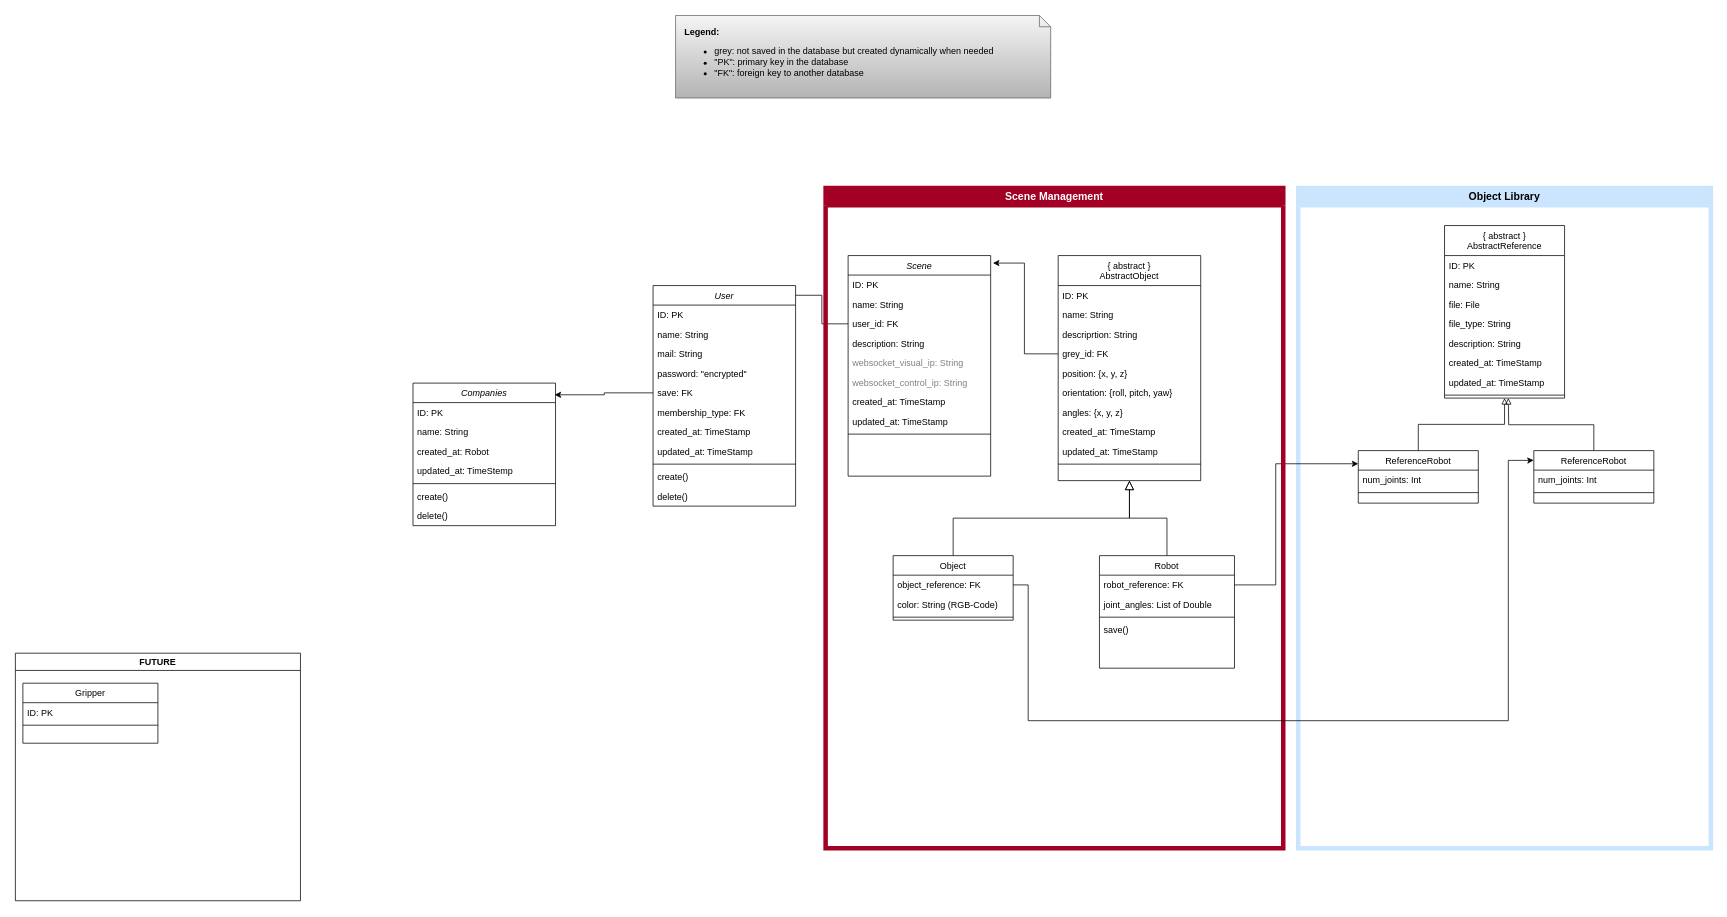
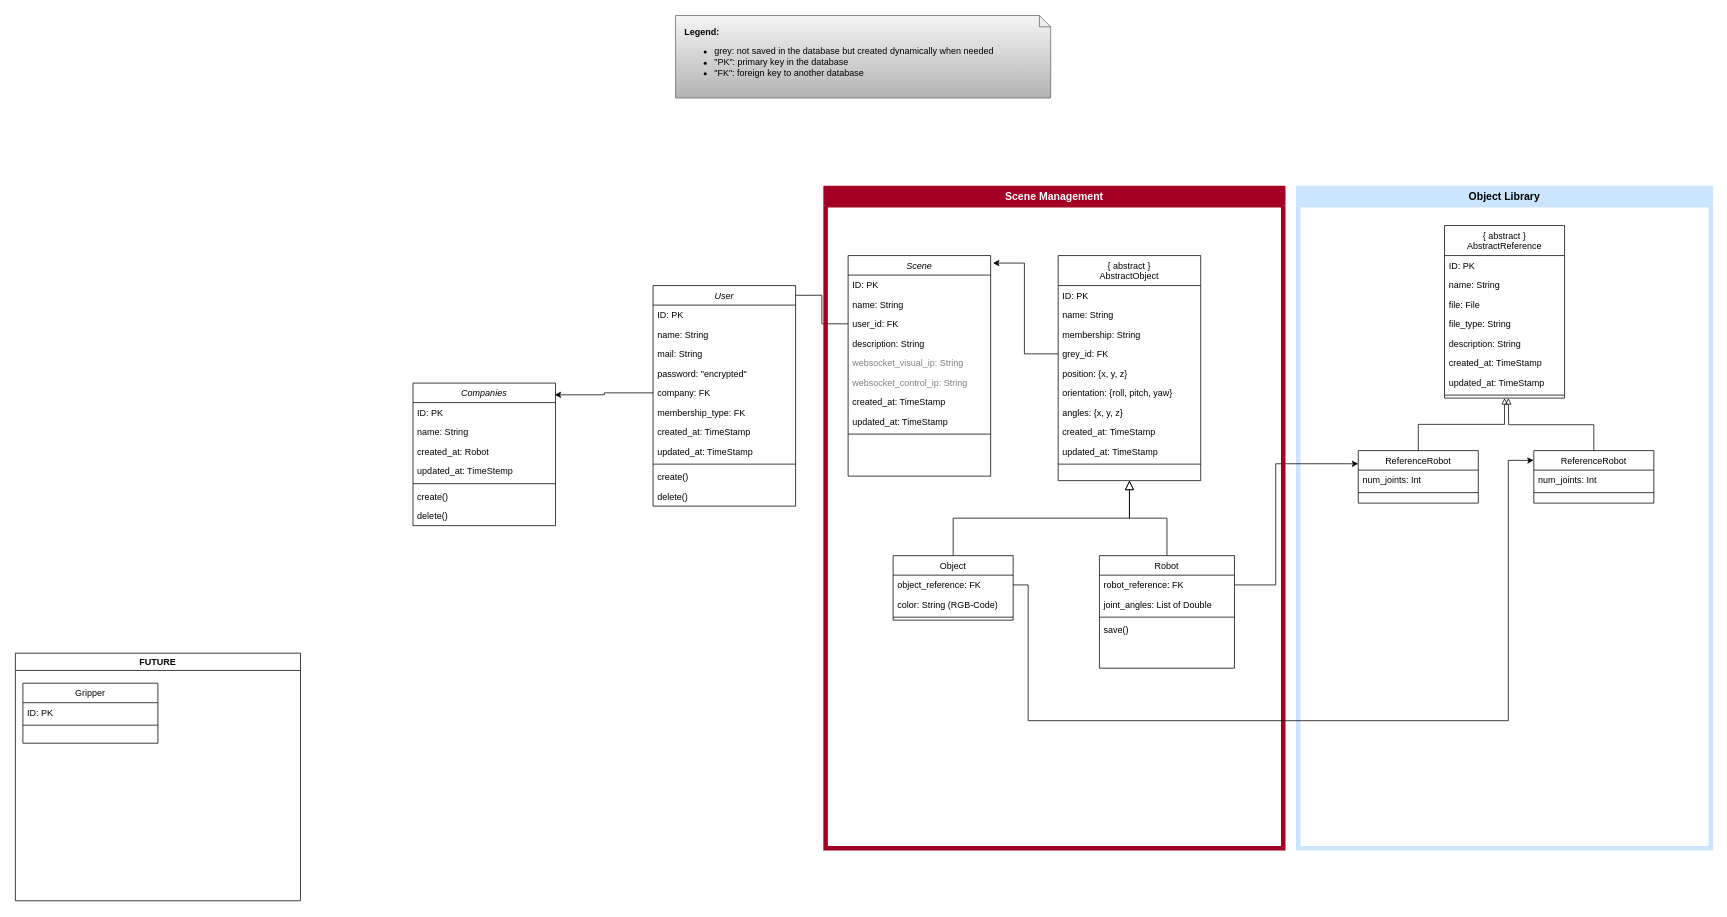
node "descriprtion: String": label "descriprtion: String" -> "membership: String"
node "save: FK": label "save: FK" -> "company: FK"
